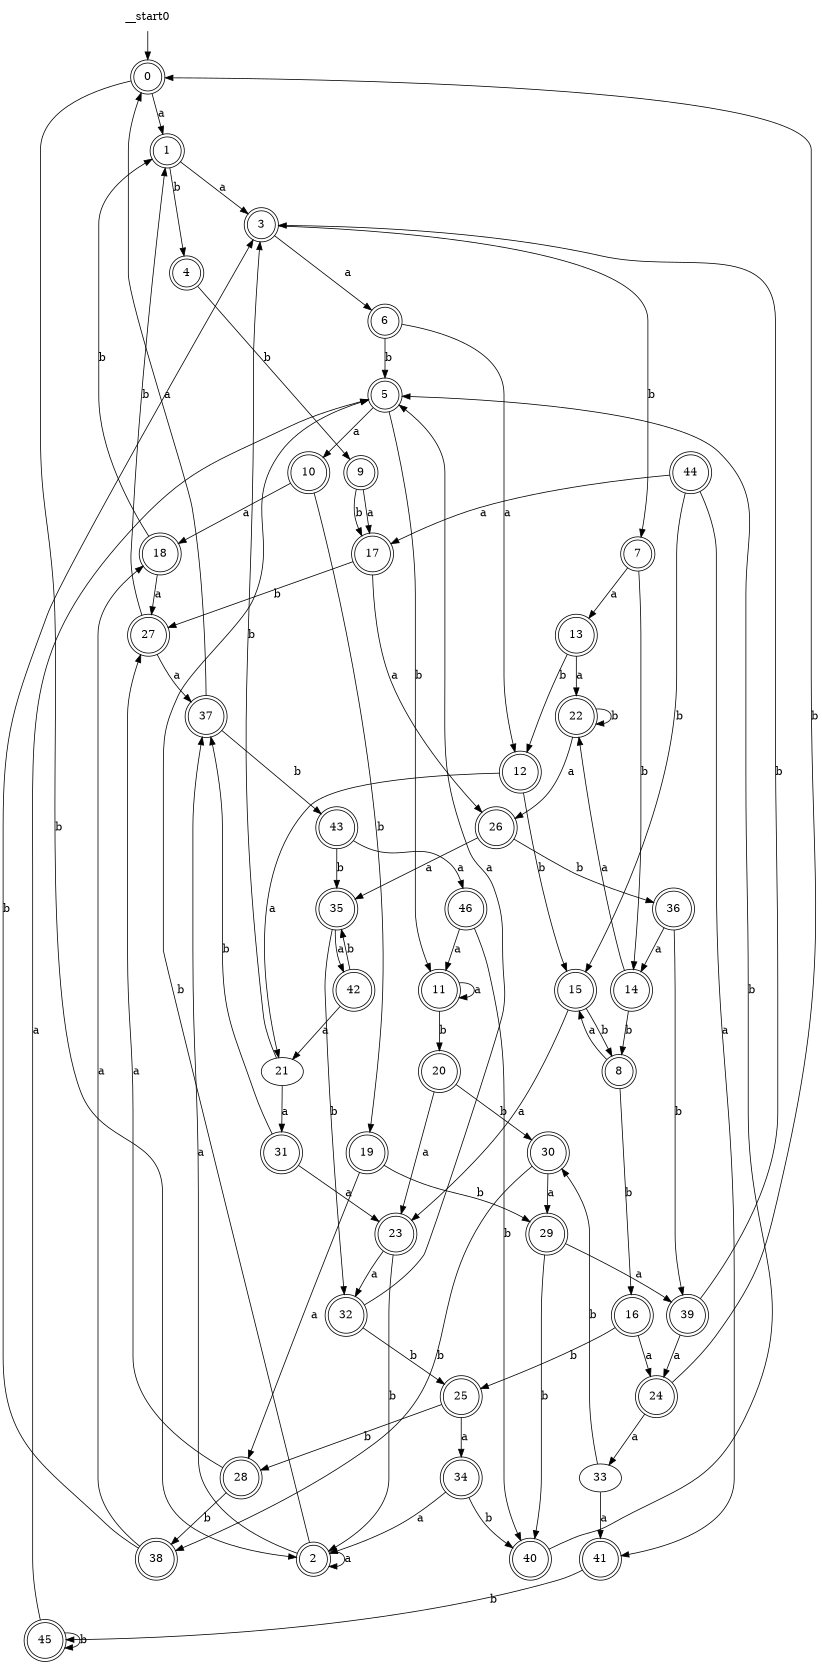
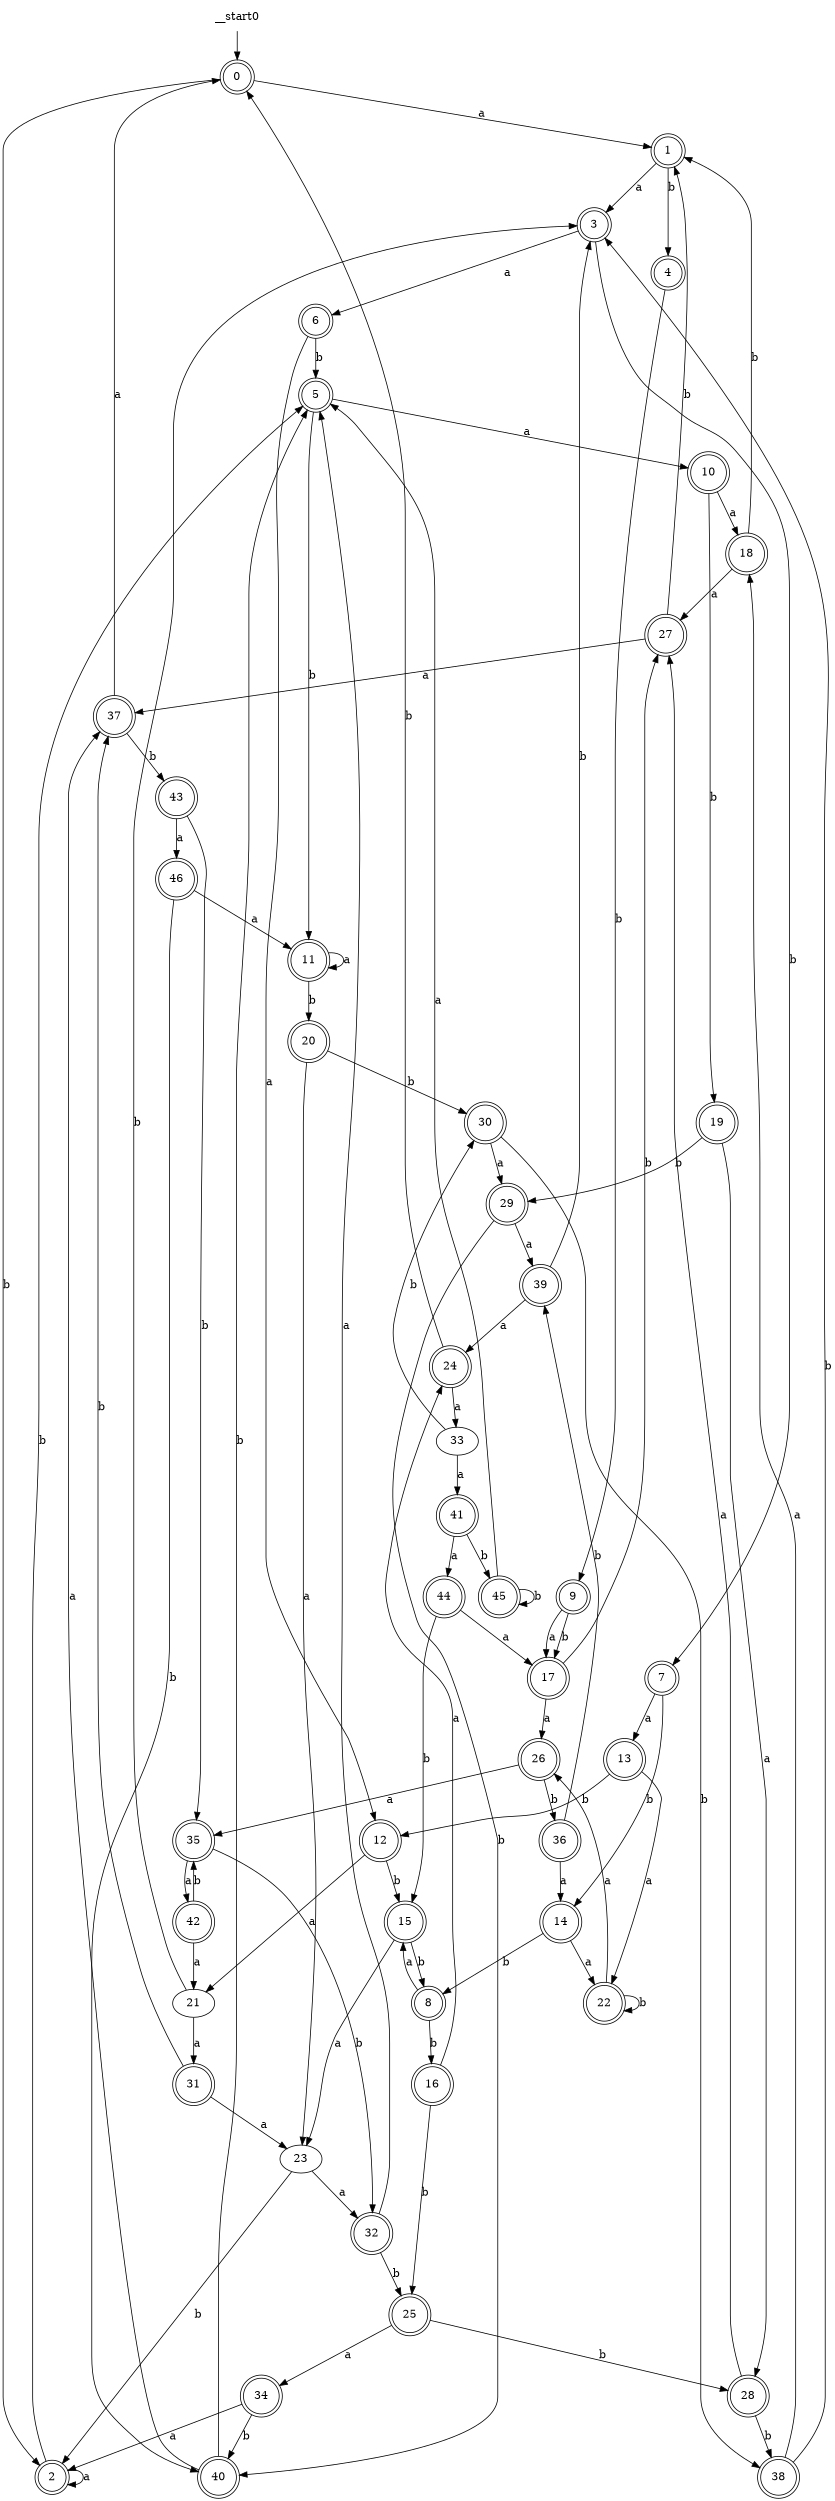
edge "44" -> "41": reversed
edge "2" -> "37": now "40" -> "37"
node "23": shape doublecircle -> ellipse
